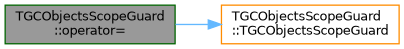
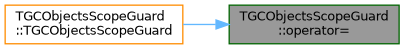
edge "TGCObjectsScopeGuard ::operator=" -> "TGCObjectsScopeGuard ::TGCObjectsScopeGuard": reversed
